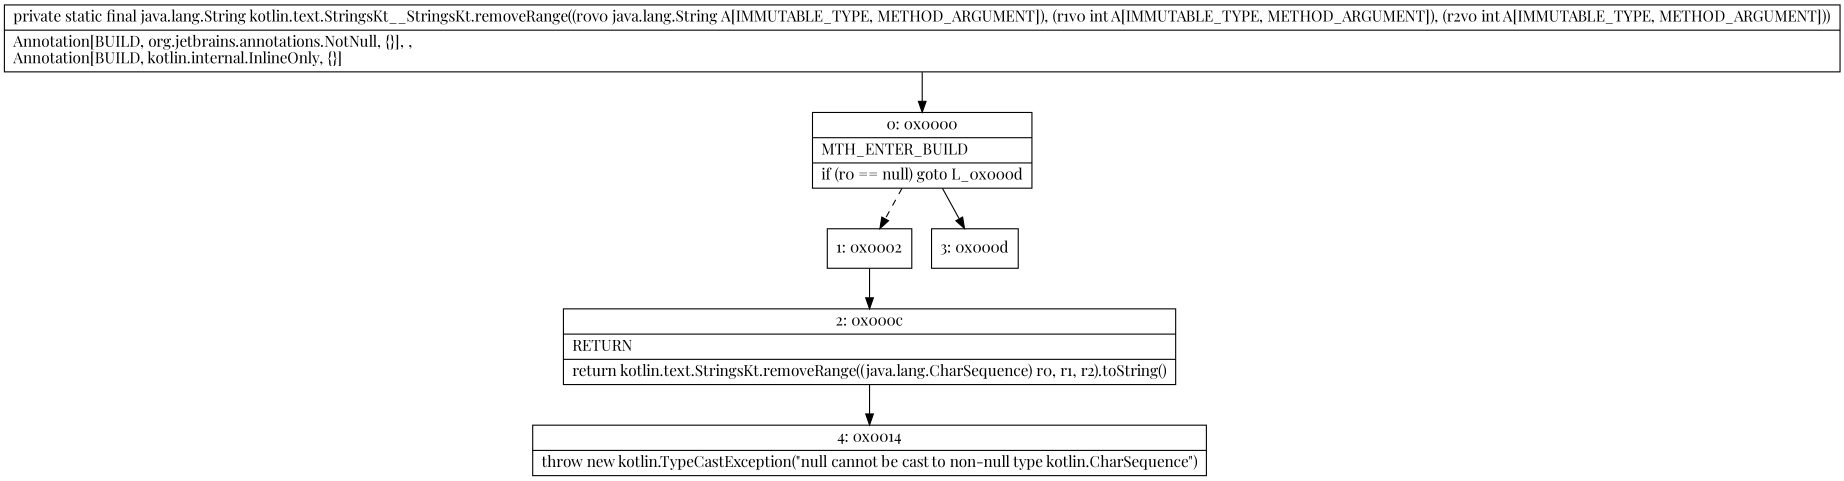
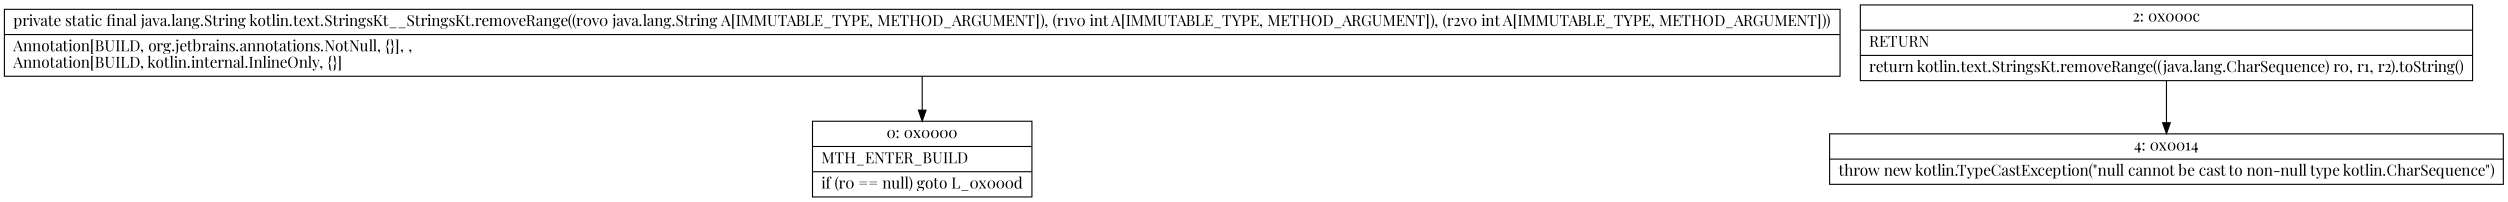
node "1: 0x0002": removed
node "3: 0x000d": removed
